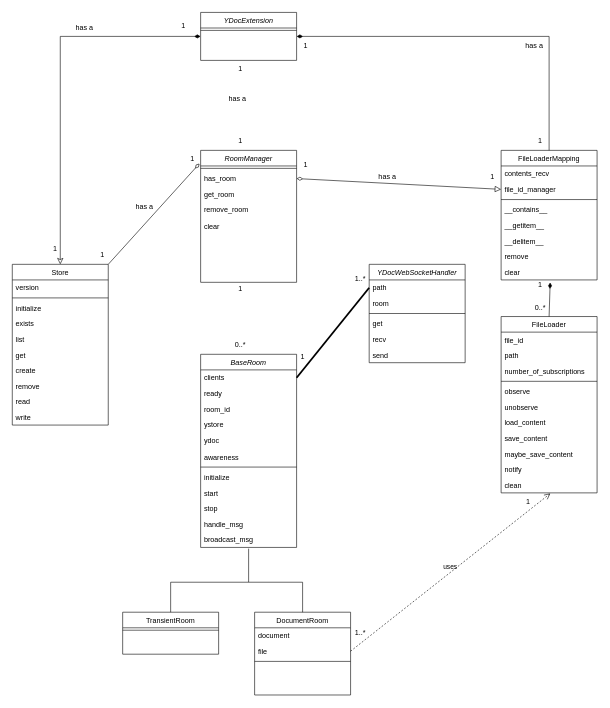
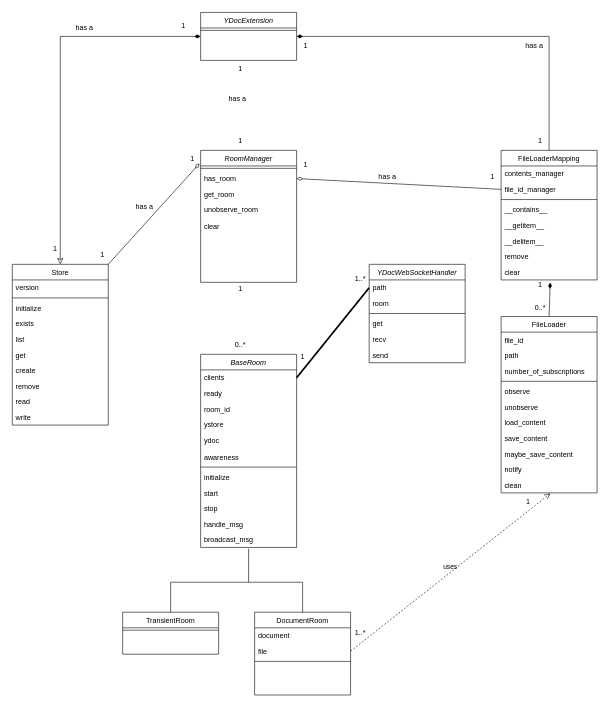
node "contents_recv": label "contents_recv" -> "contents_manager"
edge "has_room" -- "file_id_manager": arrowhead block -> none
node "remove_room": label "remove_room" -> "unobserve_room"
